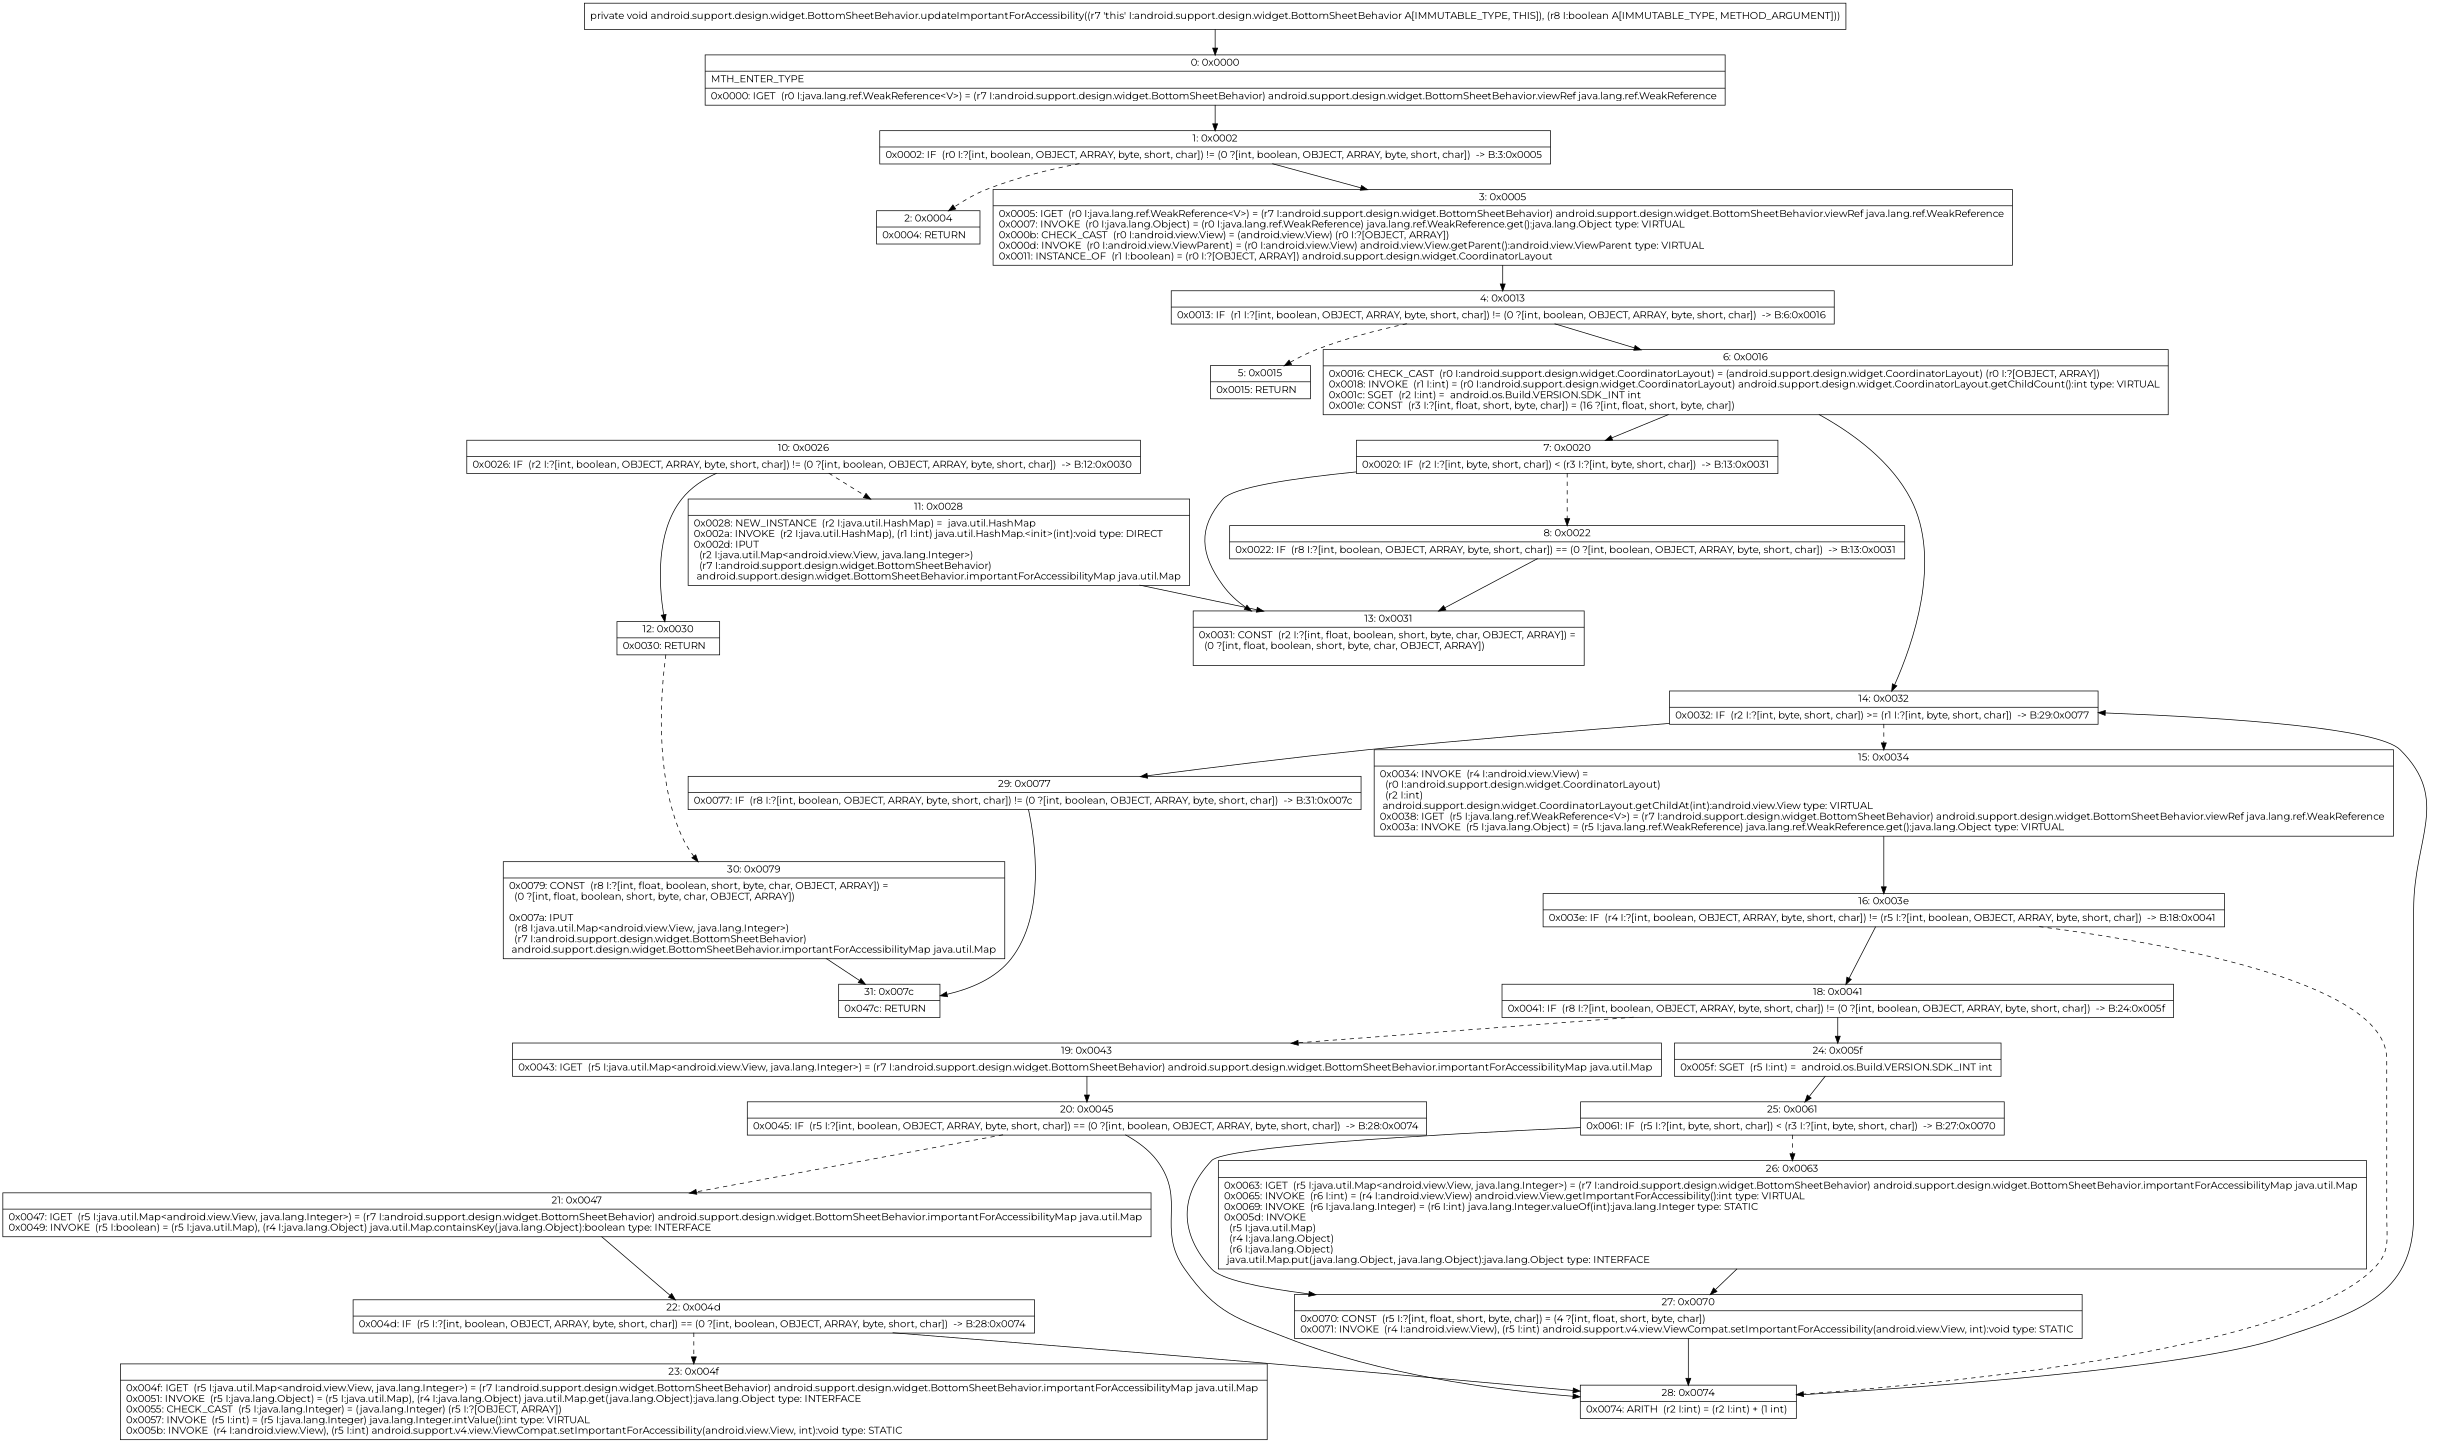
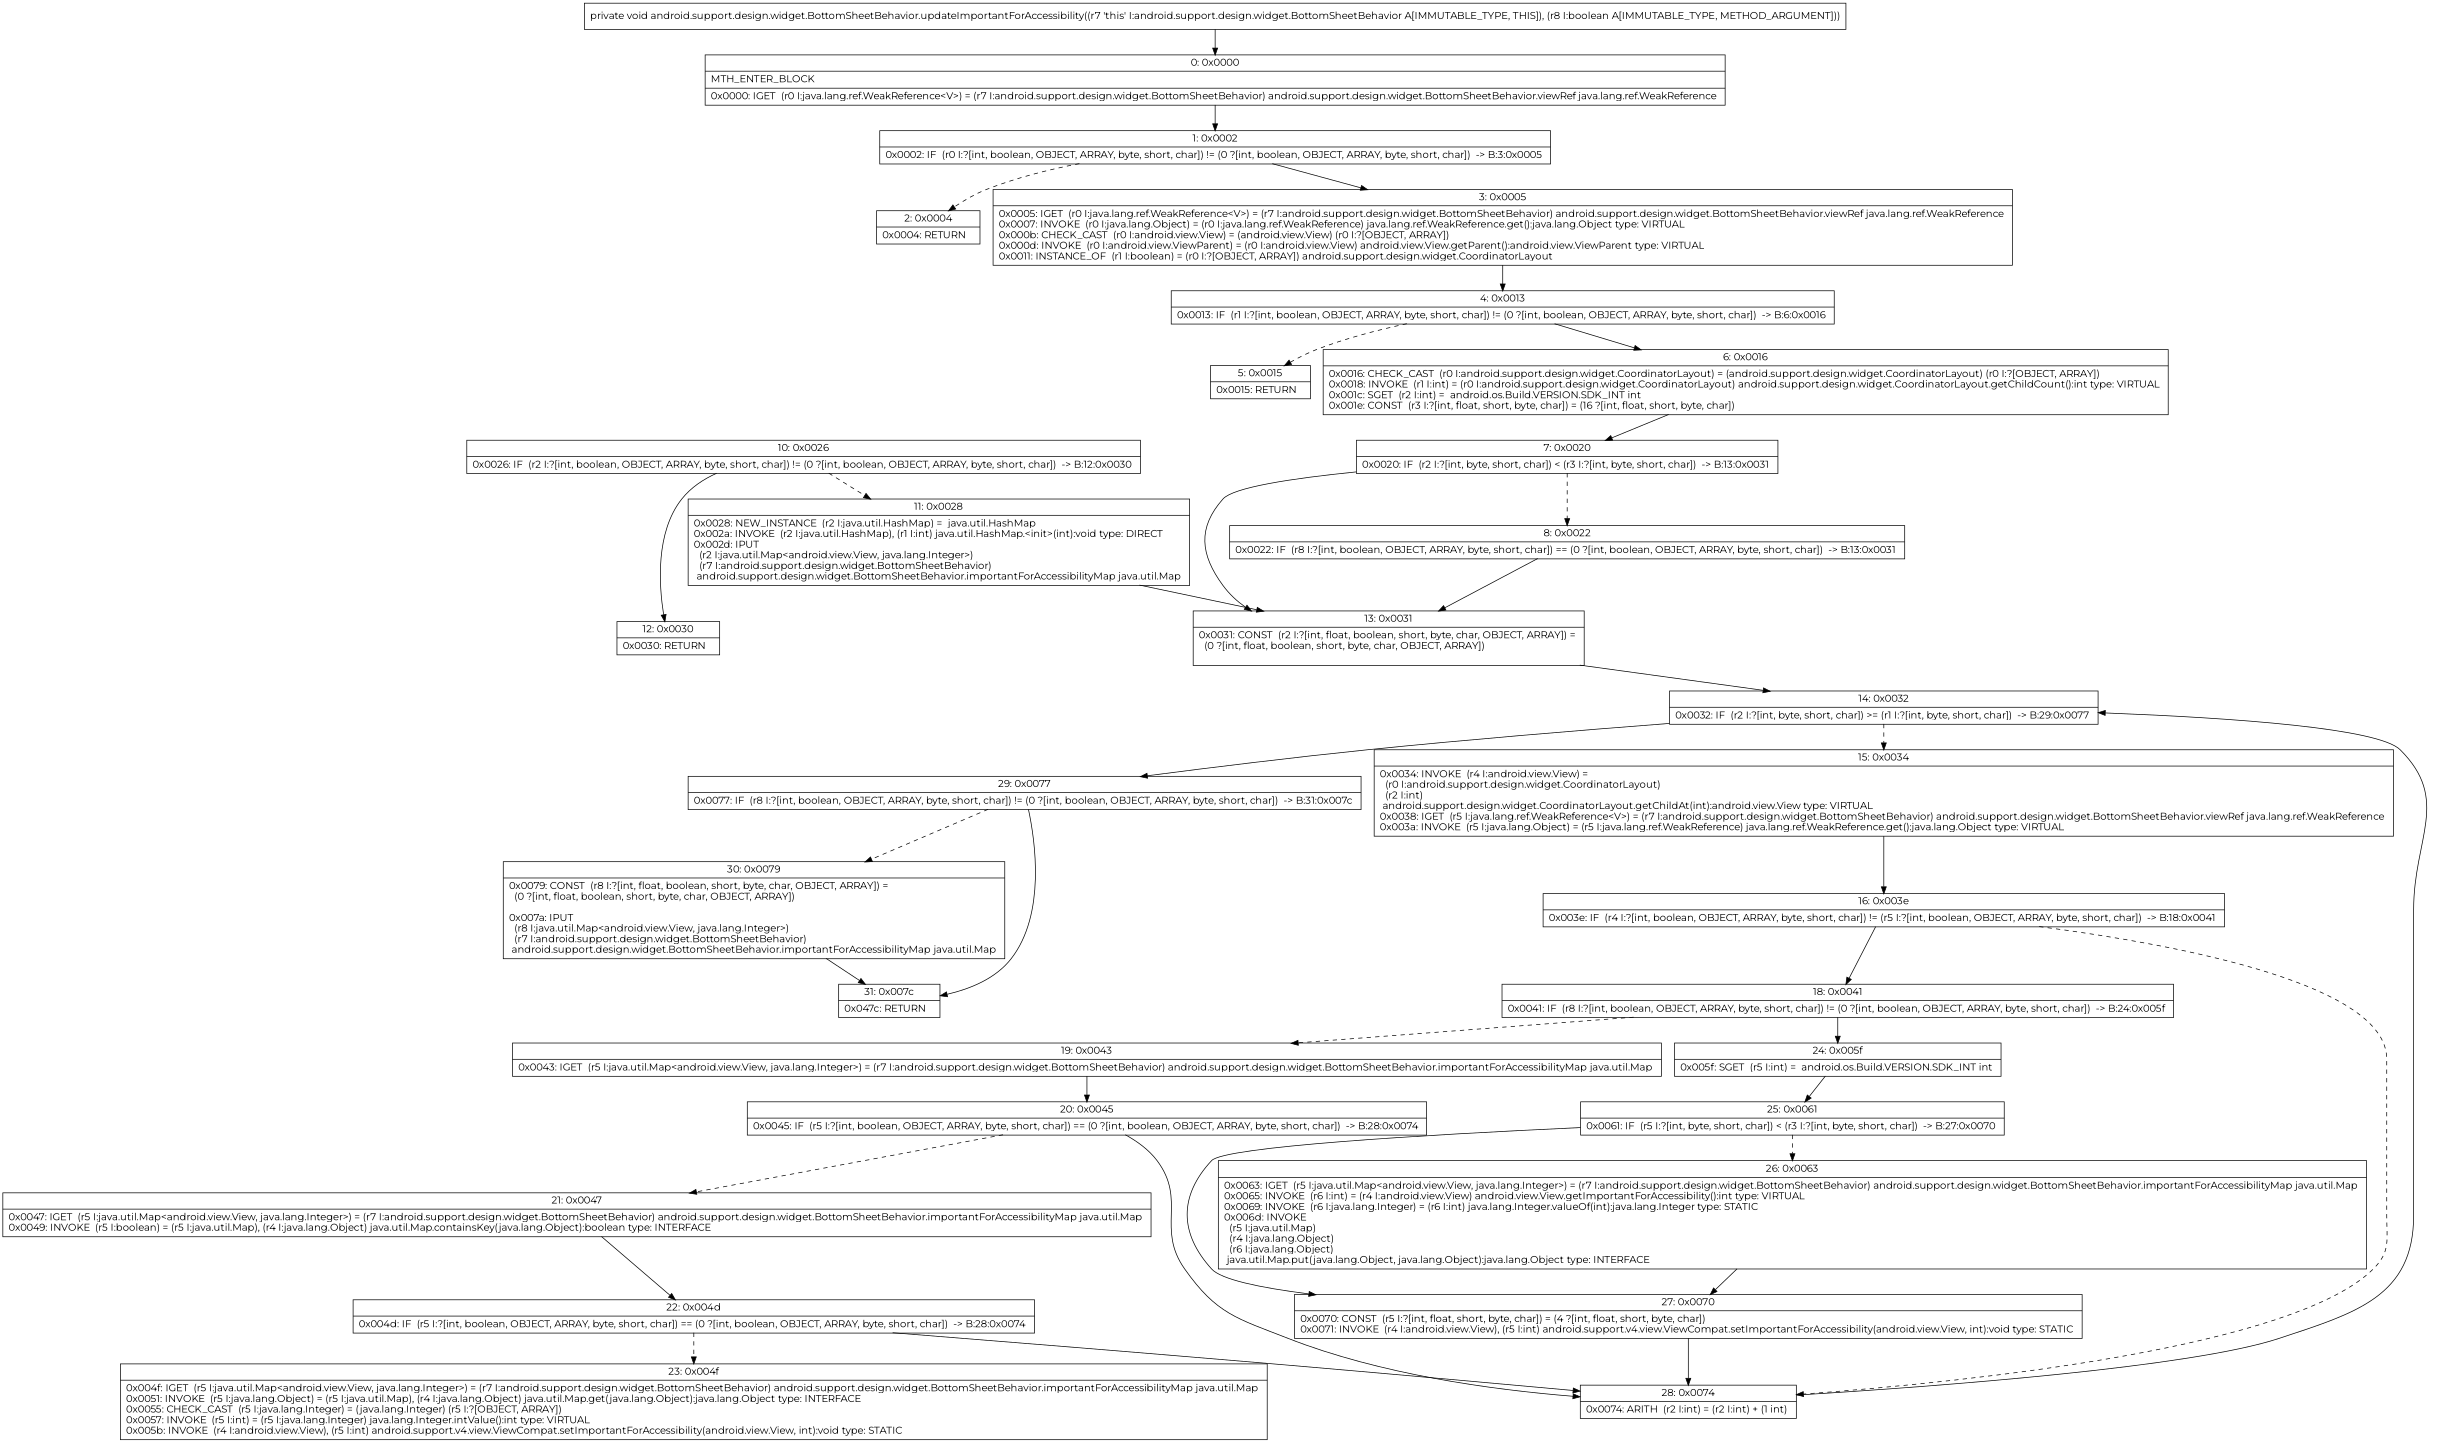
node "0: 0x0000": text "MTH_ENTER_TYPE" -> "MTH_ENTER_BLOCK"
edge "6: 0x0016" -> "14: 0x0032": now "13: 0x0031" -> "14: 0x0032"
edge "12: 0x0030" -> "30: 0x0079": now "29: 0x0077" -> "30: 0x0079"
node "26: 0x0063": text "0x005d: INVOKE" -> "0x006d: INVOKE"
